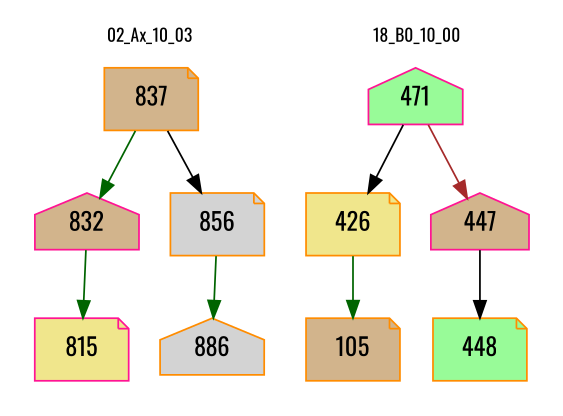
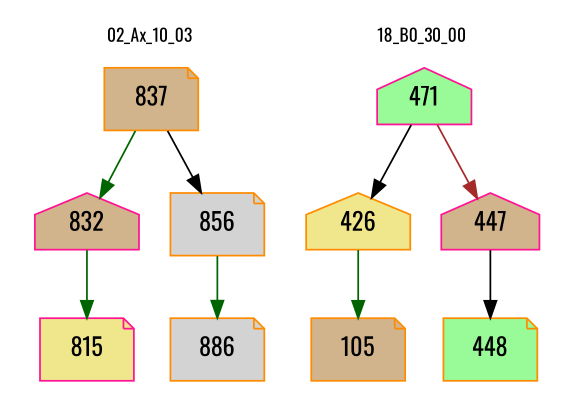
cluster "18_B0_10_00": label "18_B0_10_00" -> "18_B0_30_00"
node "426": shape note -> house
node "886": shape house -> note
